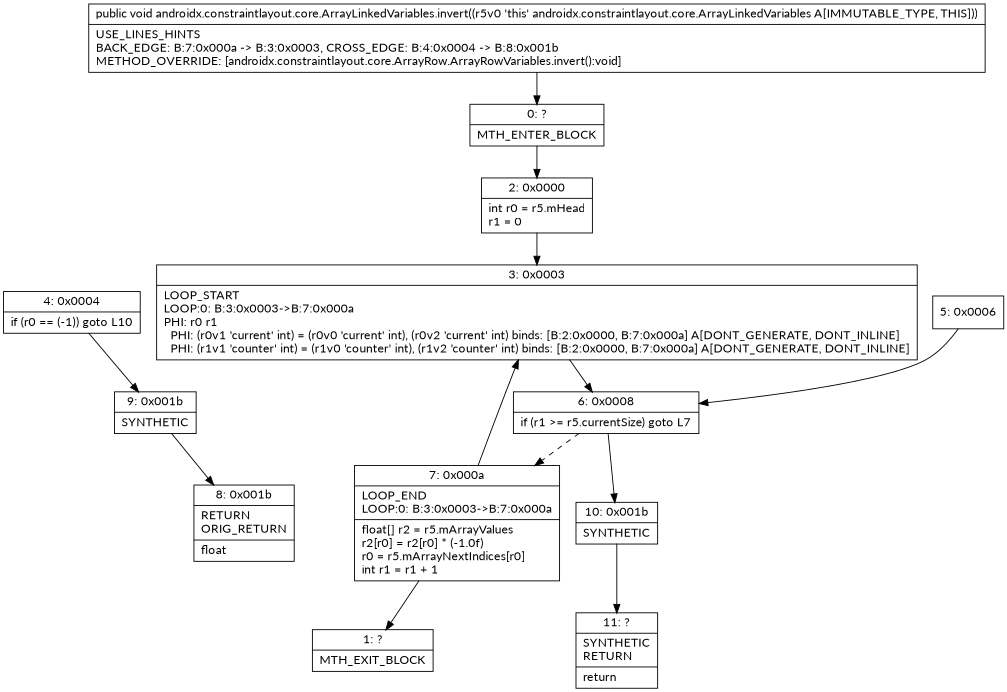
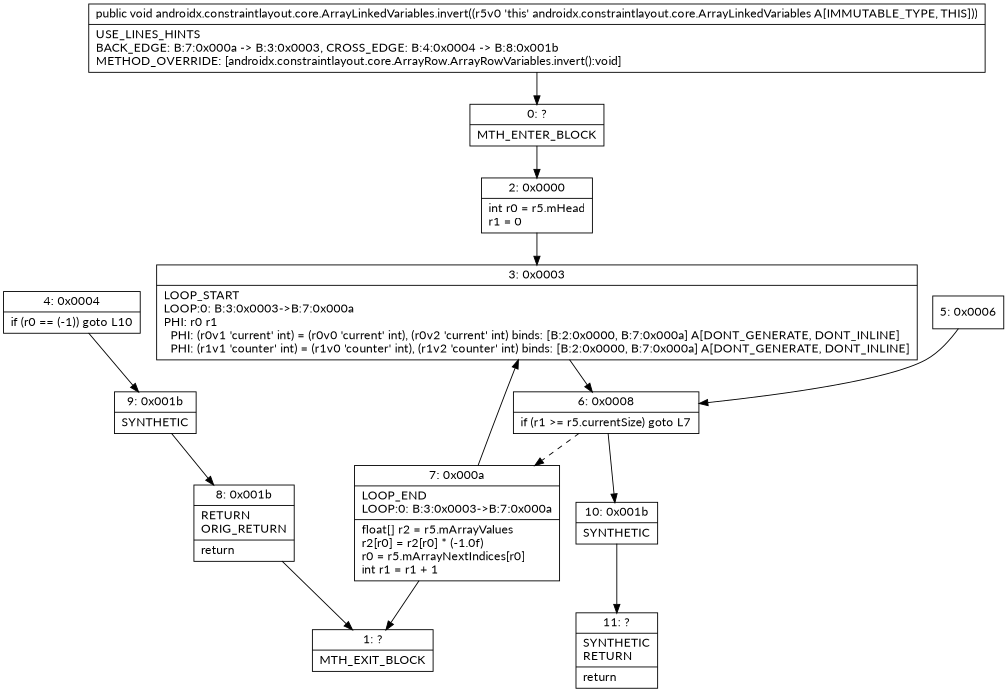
node "8: 0x001b": text "float" -> "return"
edge "8: 0x001b" -> "1: ?": added
